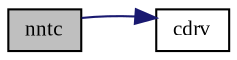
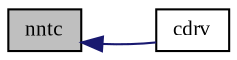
edge "nntc" -> "cdrv": reversed
